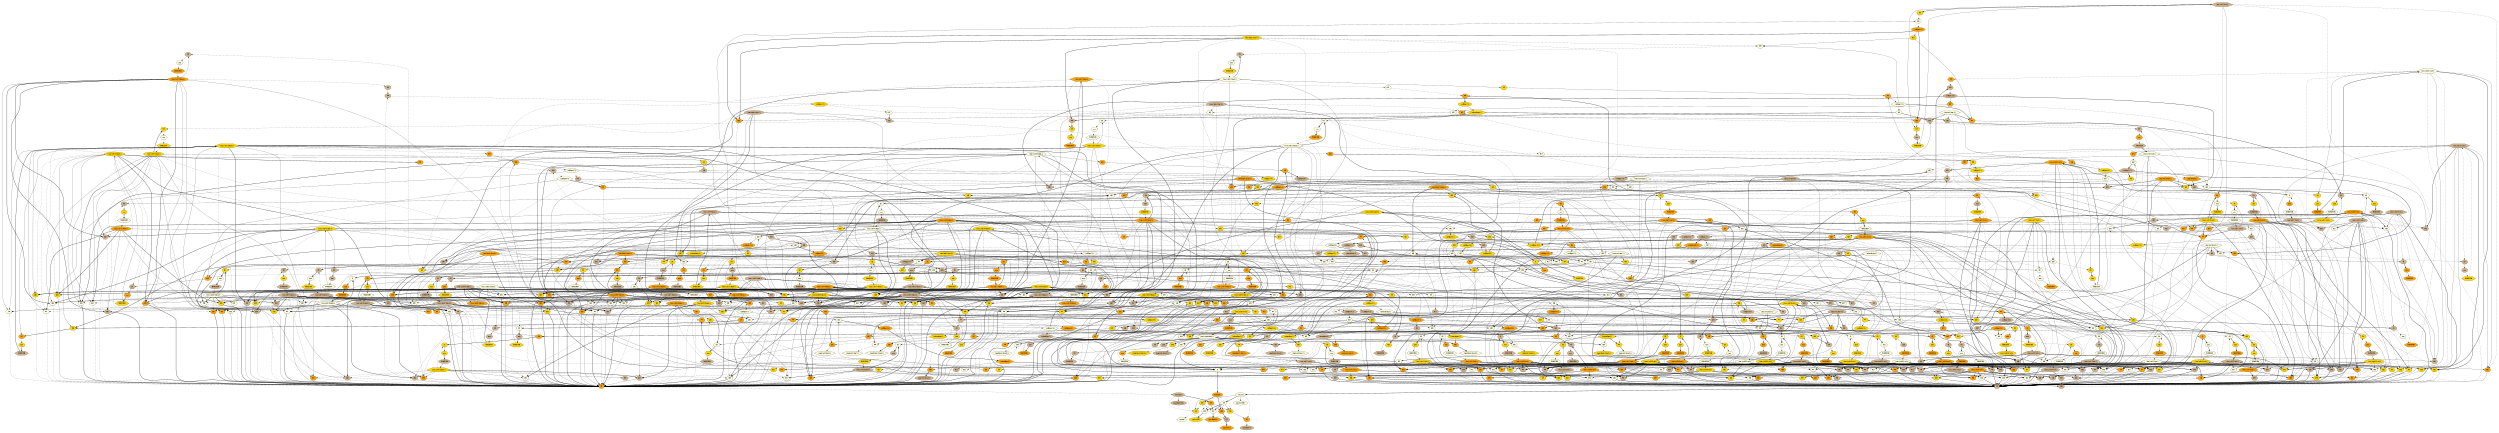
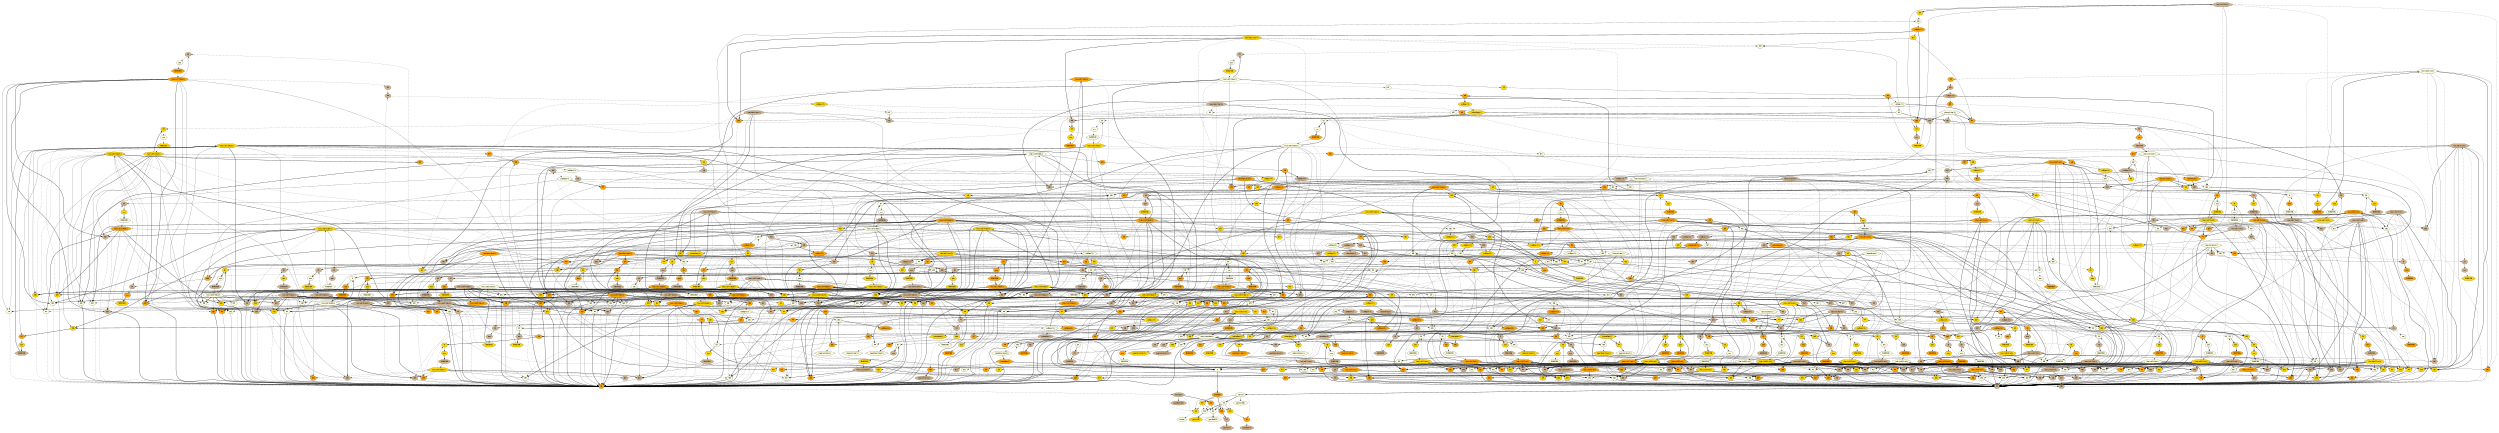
node "( columnEmpty 5 )": fillcolor lightyellow -> tan
node "init": added
node "( legal black ( drop 5 ) )": removed
edge "( cellOpen 4 6 )" -> "( columnOpen 4 )": now "( legal black ( drop 4 ) )" -> "( columnOpen 4 )"
node "( goal black 50 )": fillcolor orange -> lightyellow
node "( goal red 0 )": fillcolor orange -> tan
